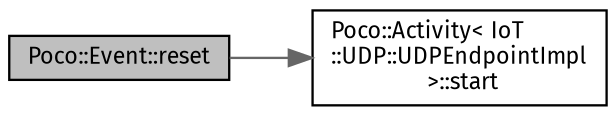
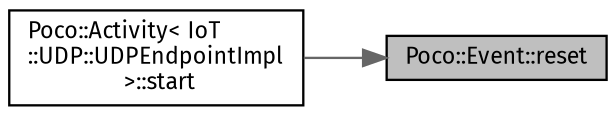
edge "Poco::Event::reset" -> "Poco::Activity< IoT ::UDP::UDPEndpointImpl >::start": reversed
